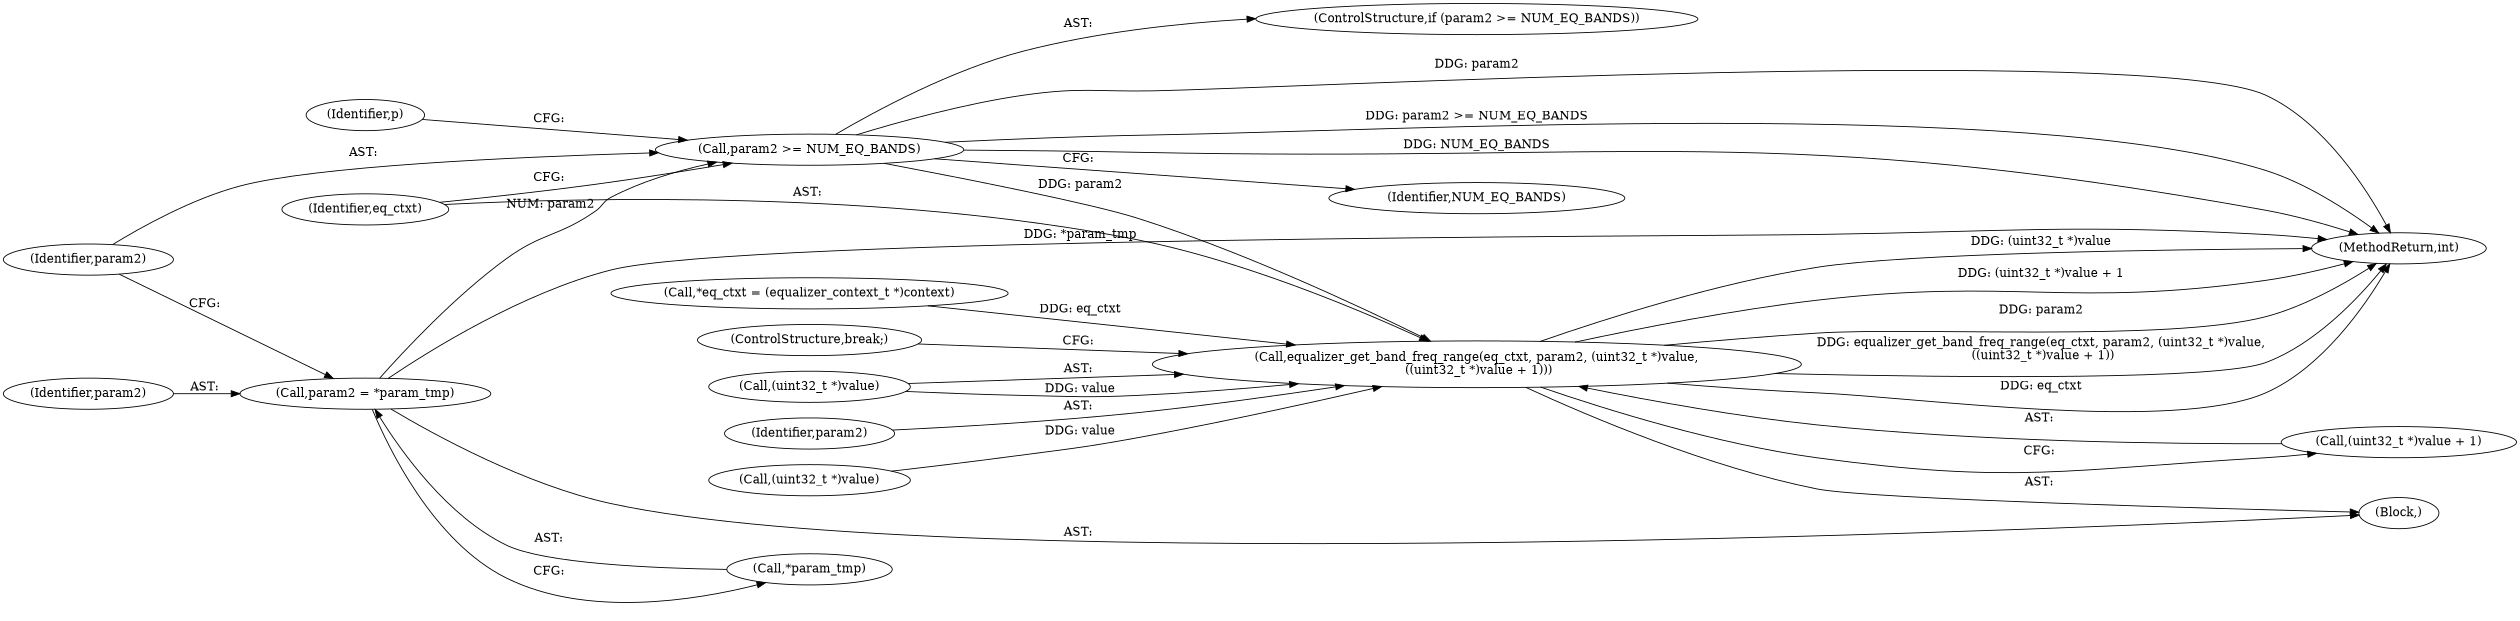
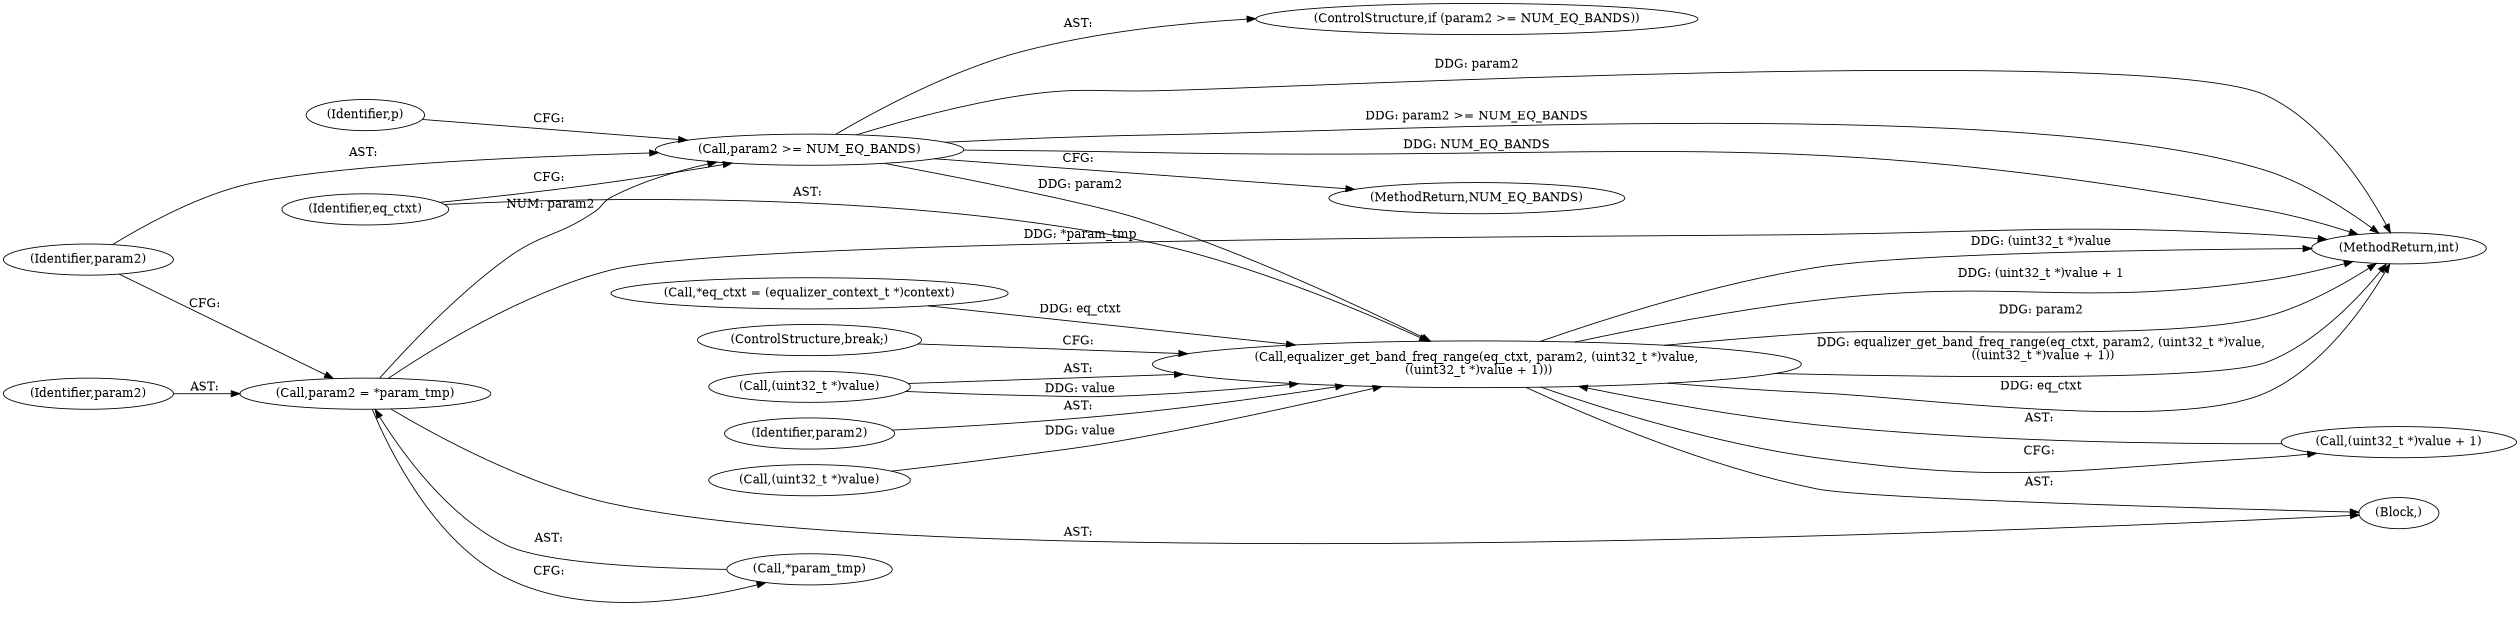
node "(Identifier,NUM_EQ_BANDS)": label "(Identifier,NUM_EQ_BANDS)" -> "(MethodReturn,NUM_EQ_BANDS)"
